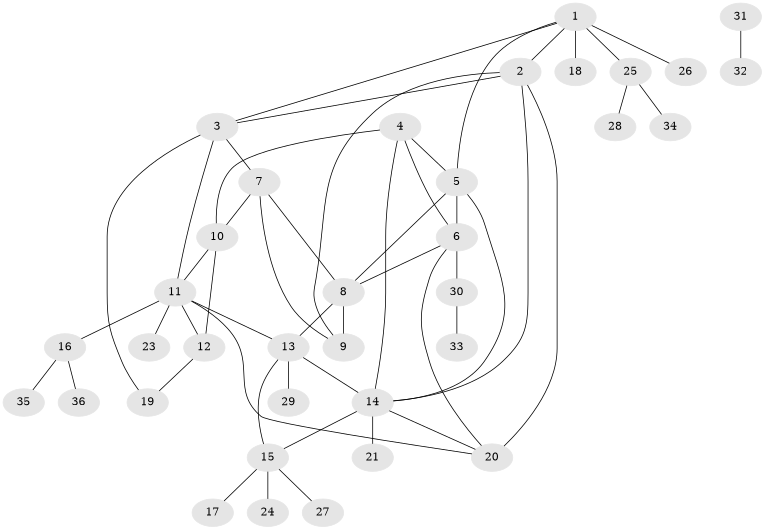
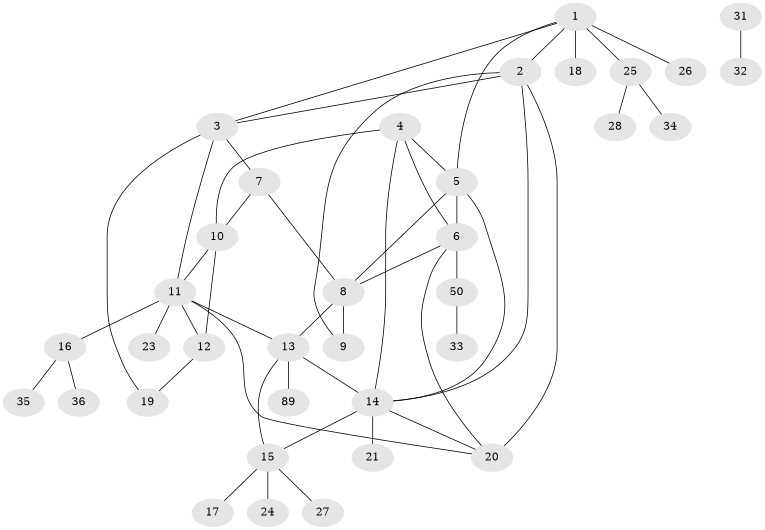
edge "7" -- "9": removed
node "30": label "30" -> "50"
node "29": label "29" -> "89"
